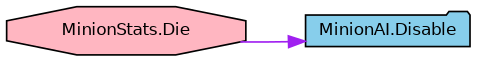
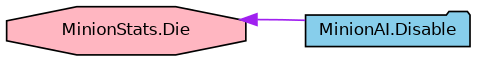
edge "MinionStats.Die" -> "MinionAI.Disable": reversed
